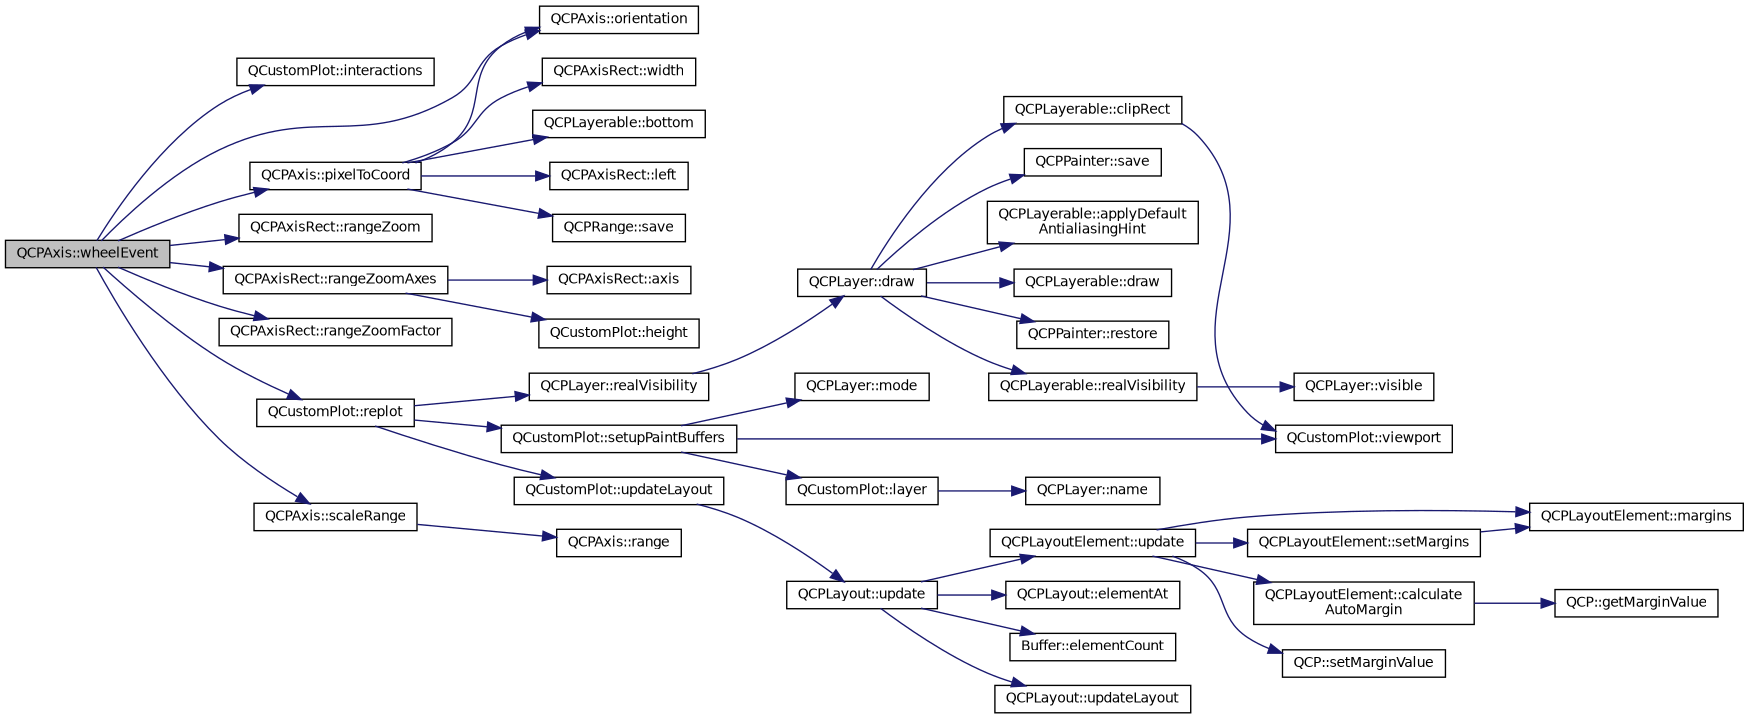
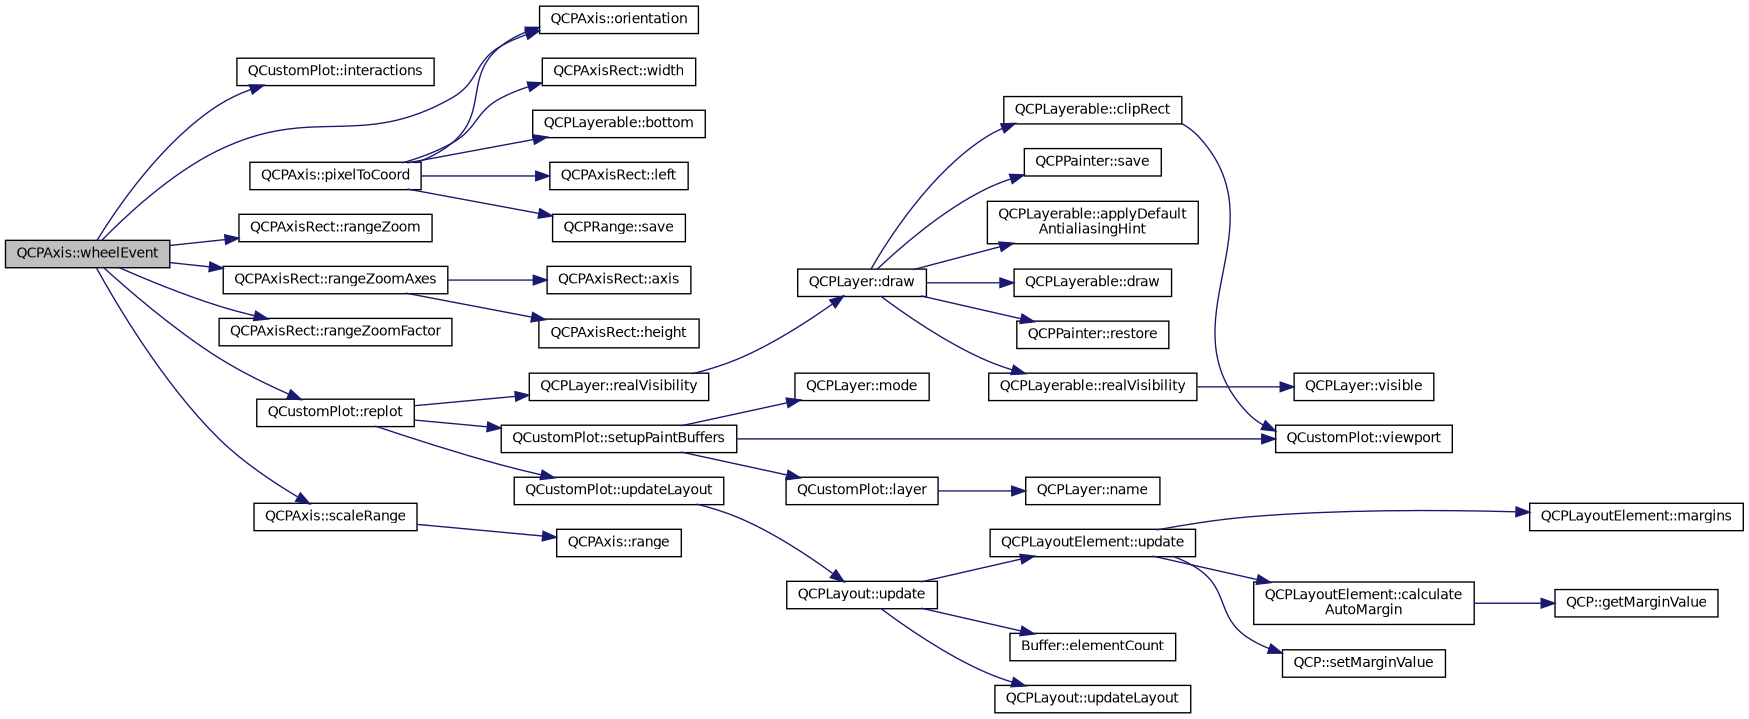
edge "QCPAxis::wheelEvent" -> "QCPAxis::pixelToCoord": removed
node "QCustomPlot::height": label "QCustomPlot::height" -> "QCPAxisRect::height"
node "QCPLayoutElement::setMargins": removed
node "QCPLayout::elementAt": removed
